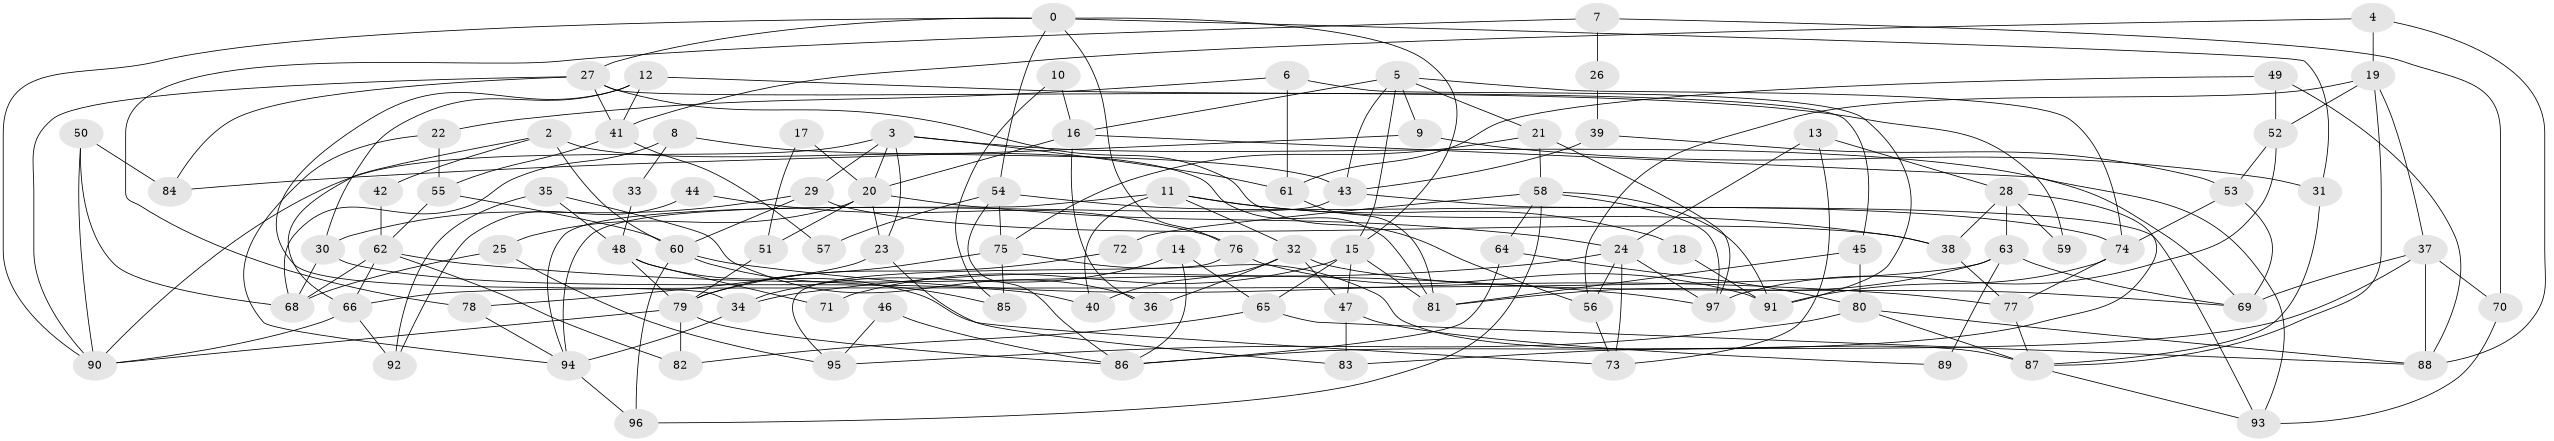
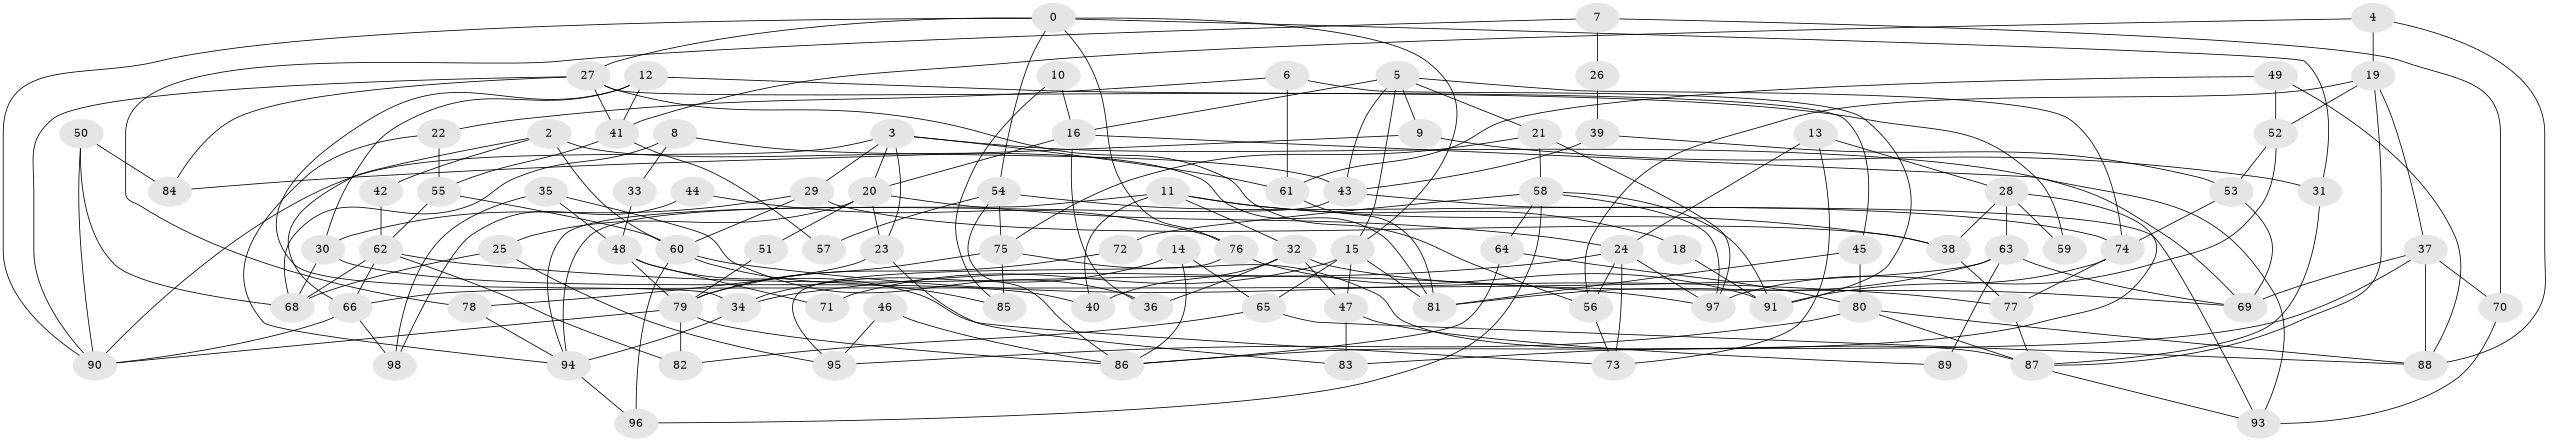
node "17": removed
node "92": label "92" -> "98"
